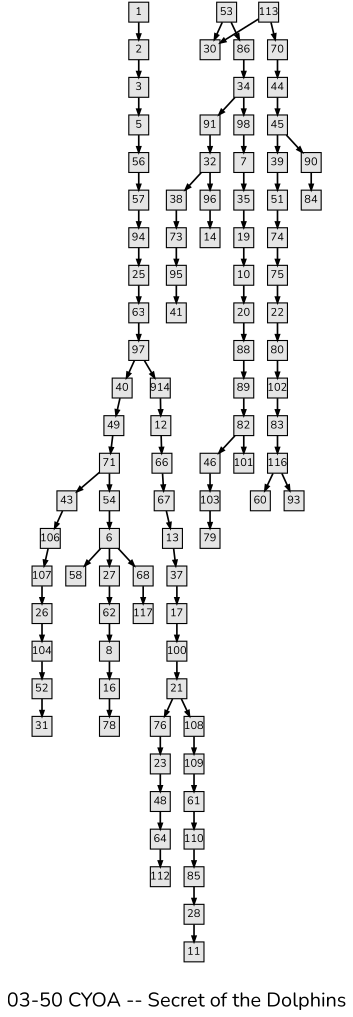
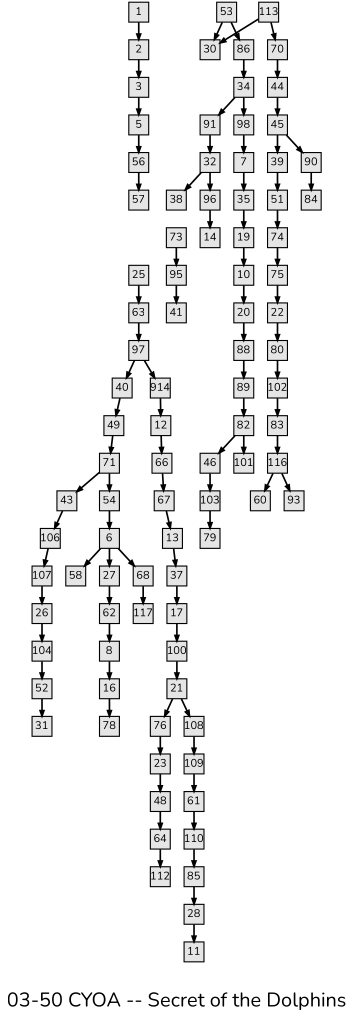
edge "38" -> "73": removed
node "94": removed
